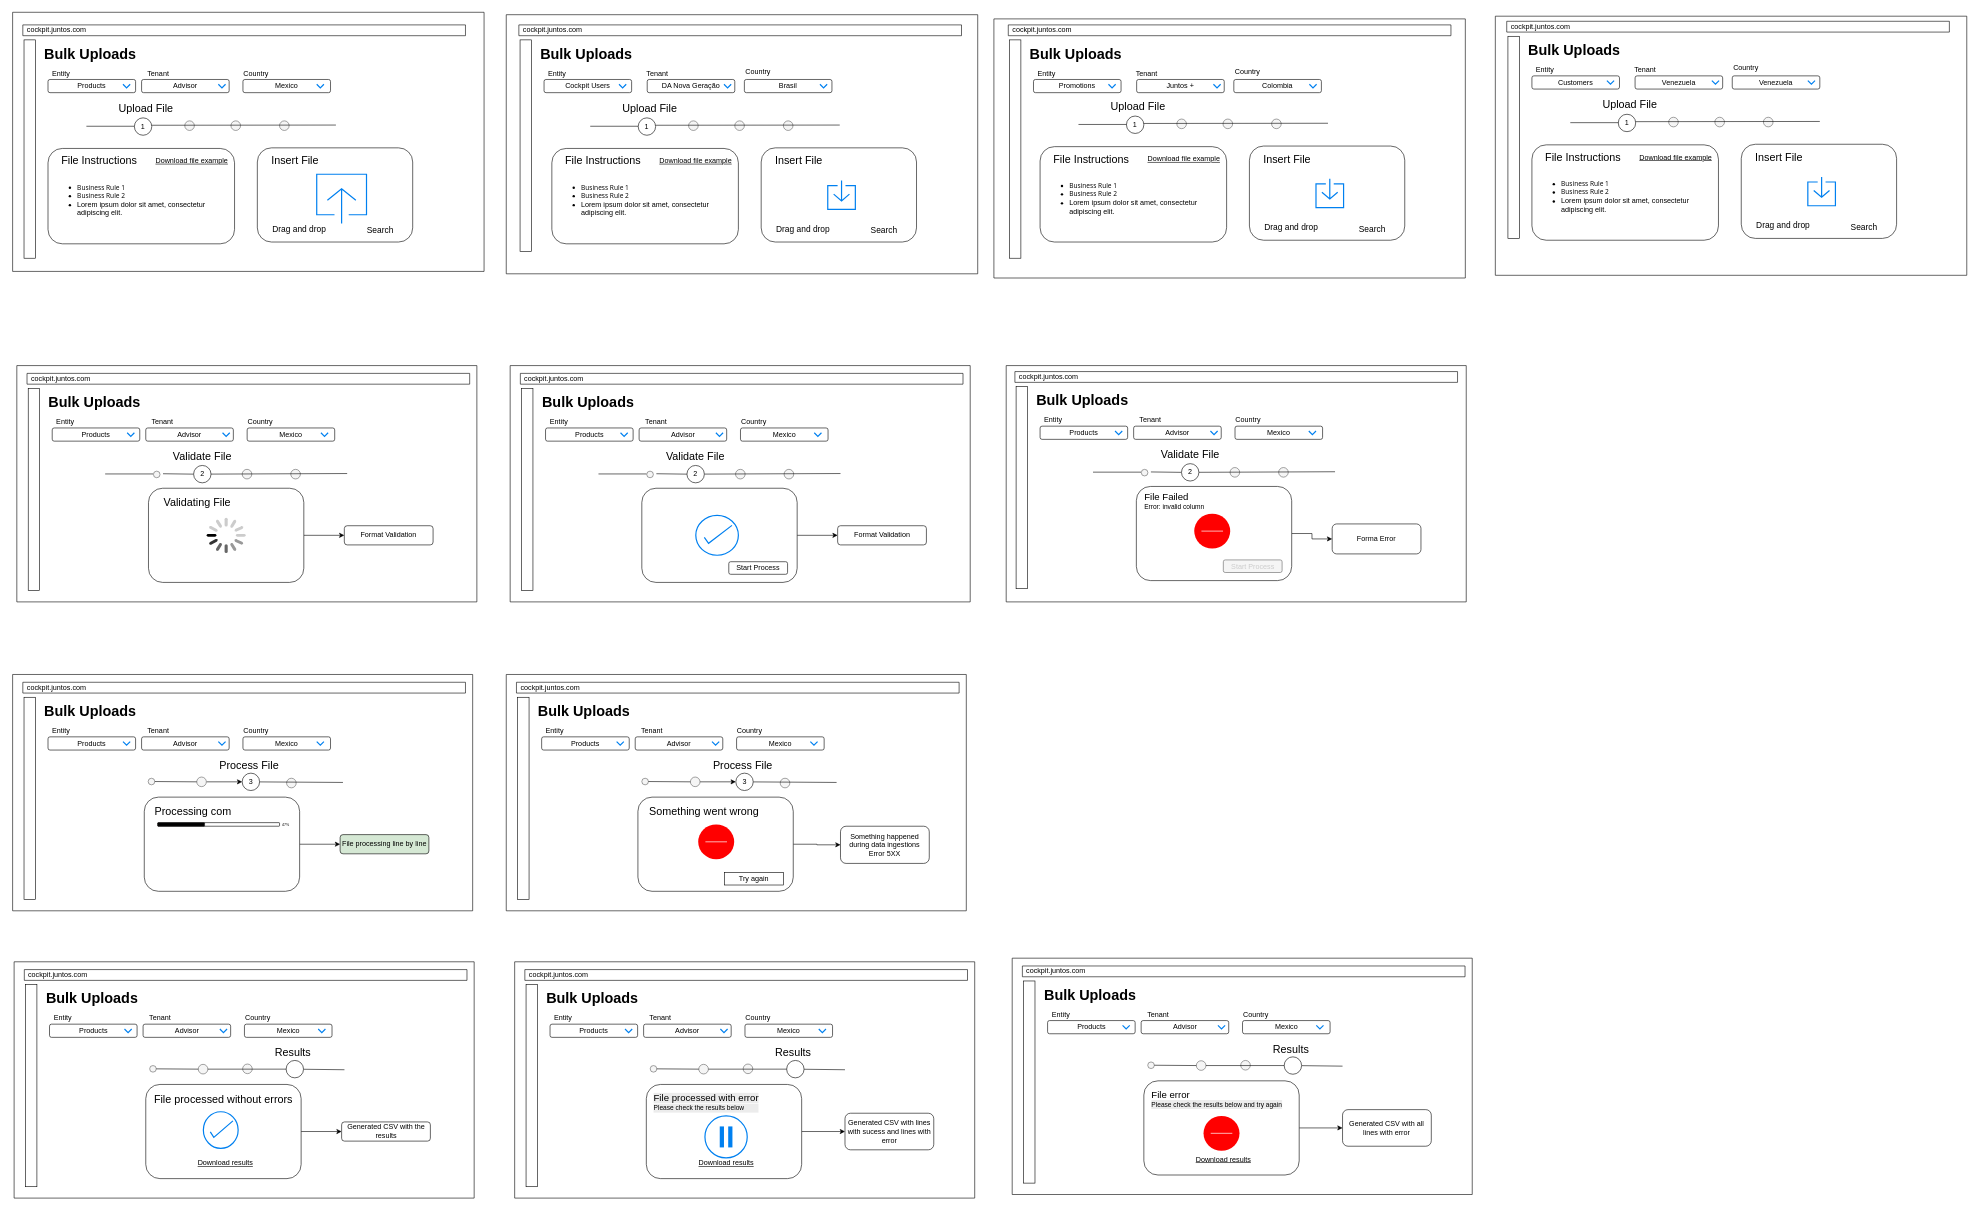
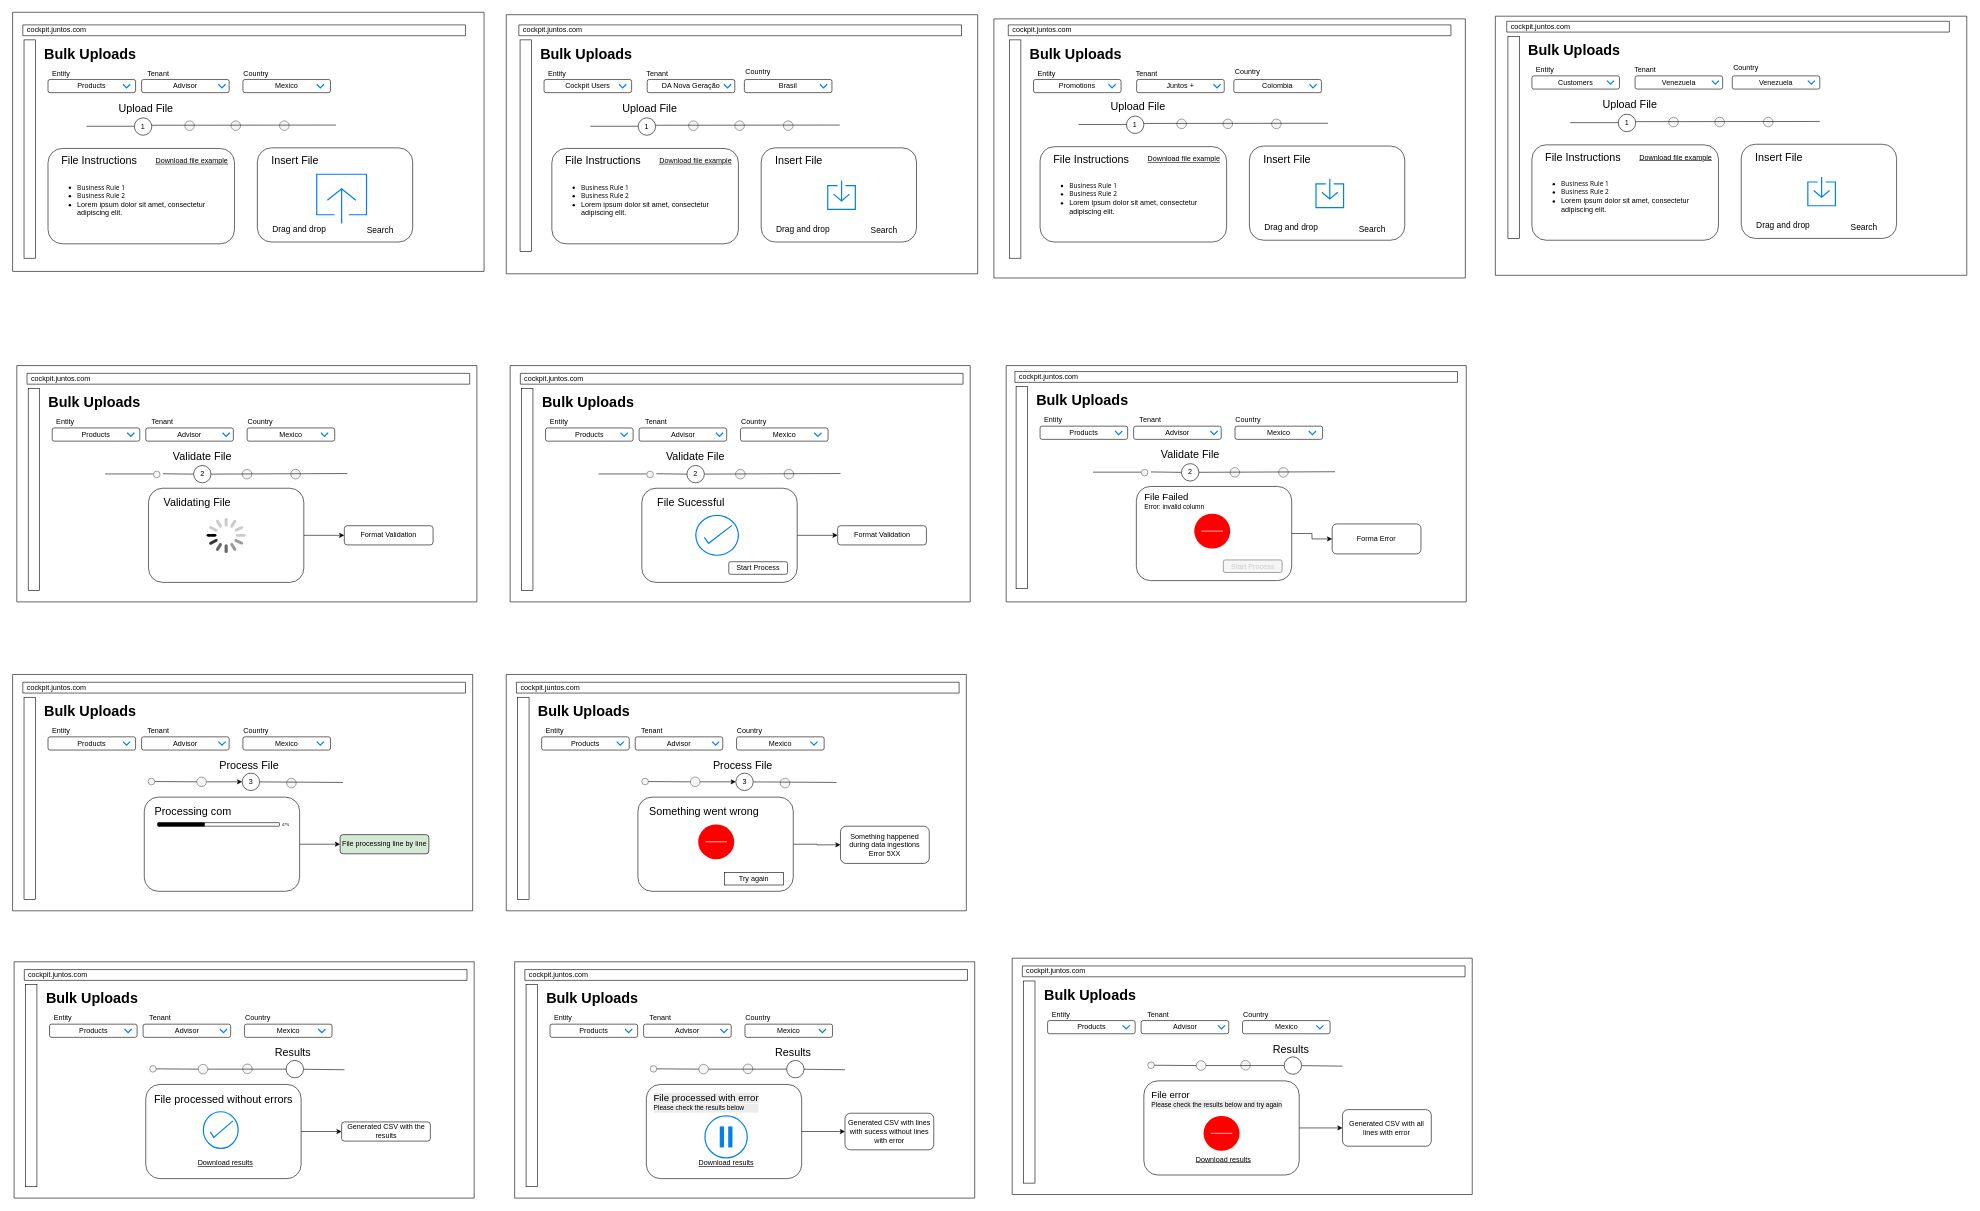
node "File Sucessful": added
node "Generated CSV with lines with sucess and lines with error": label "Generated CSV with lines with sucess and lines with error" -> "Generated CSV with lines with sucess without lines with error"
